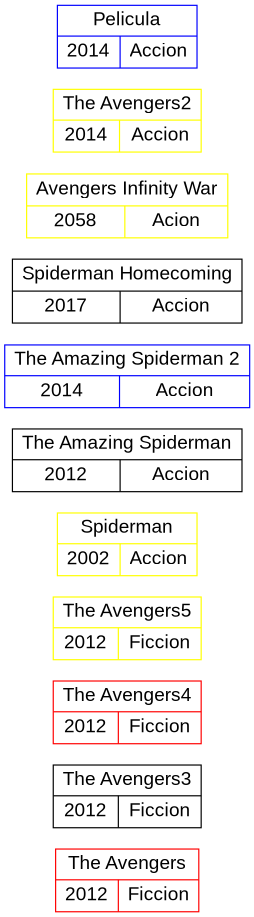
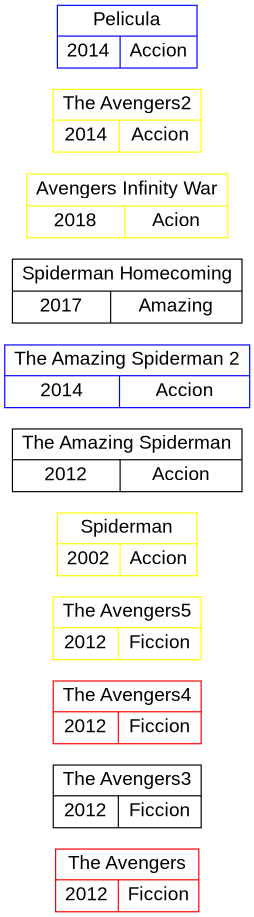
node "Avengers Infinity War": text "2058" -> "2018"
node "Spiderman Homecoming": text "Accion" -> "Amazing"
